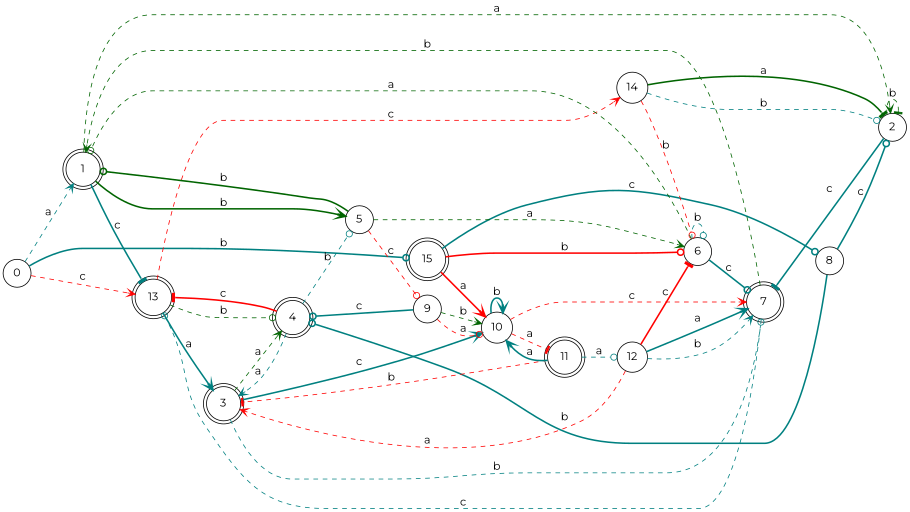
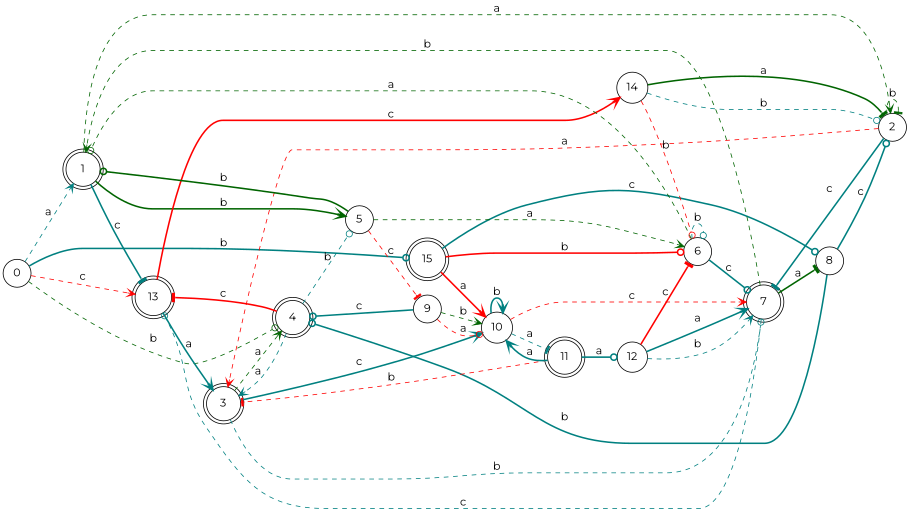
edge "13" -> "14": style dashed -> bold
edge "5" -> "9": arrowhead odot -> tee
edge "7" -> "8": added, label "a"
edge "13" -> "4": now "0" -> "4"
edge "10" -> "11": color red -> teal
edge "11" -> "12": style dashed -> bold
edge "12" -> "3": now "2" -> "3"
